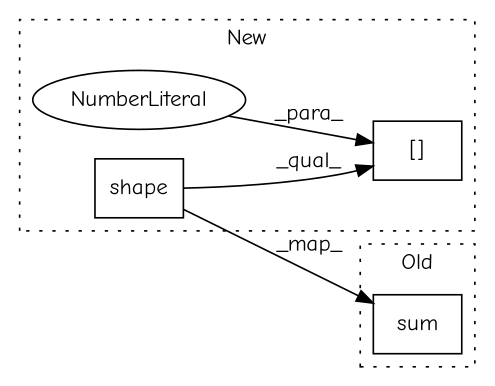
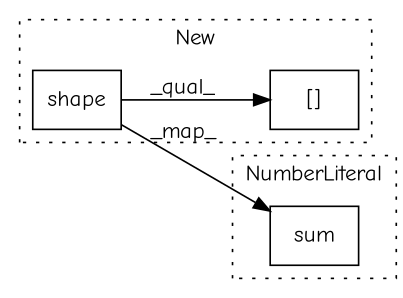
node "NumberLiteral": removed
cluster "Old": label "Old" -> "NumberLiteral"
